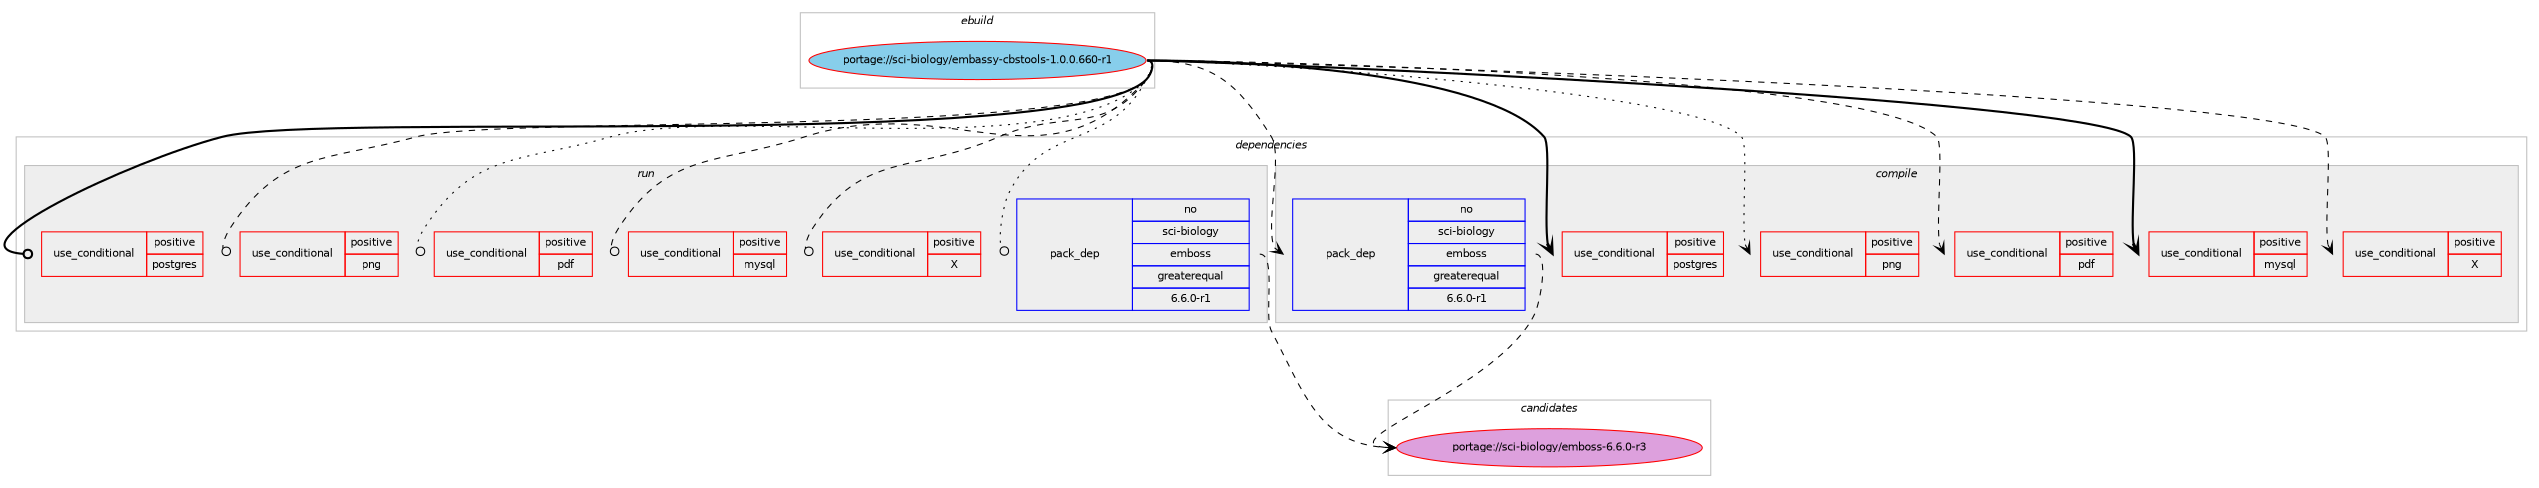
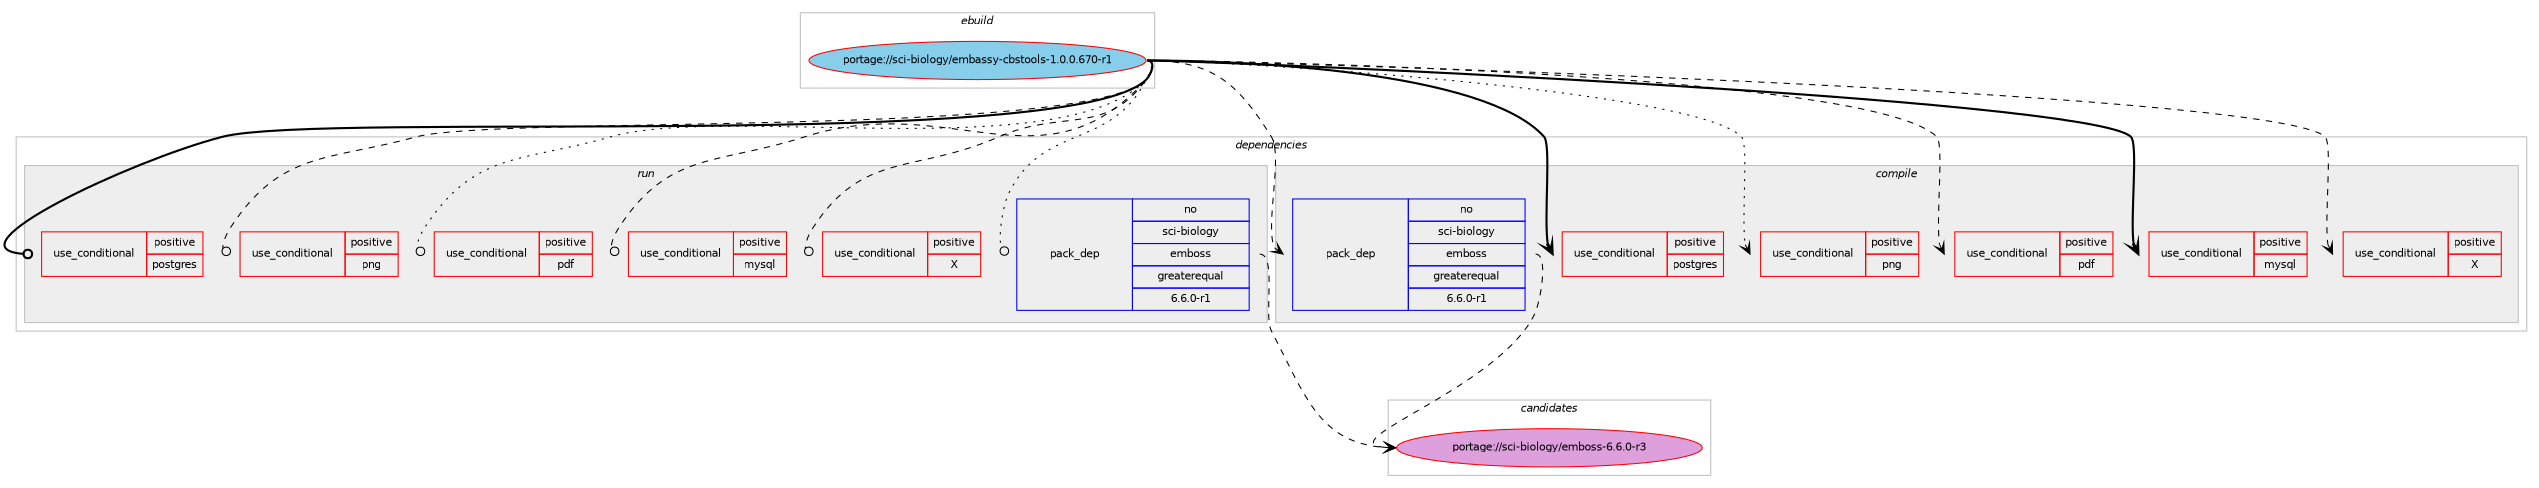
node "portage://sci-biology/embassy-cbstools-1.0.0.660-r1": label "portage://sci-biology/embassy-cbstools-1.0.0.660-r1" -> "portage://sci-biology/embassy-cbstools-1.0.0.670-r1"
